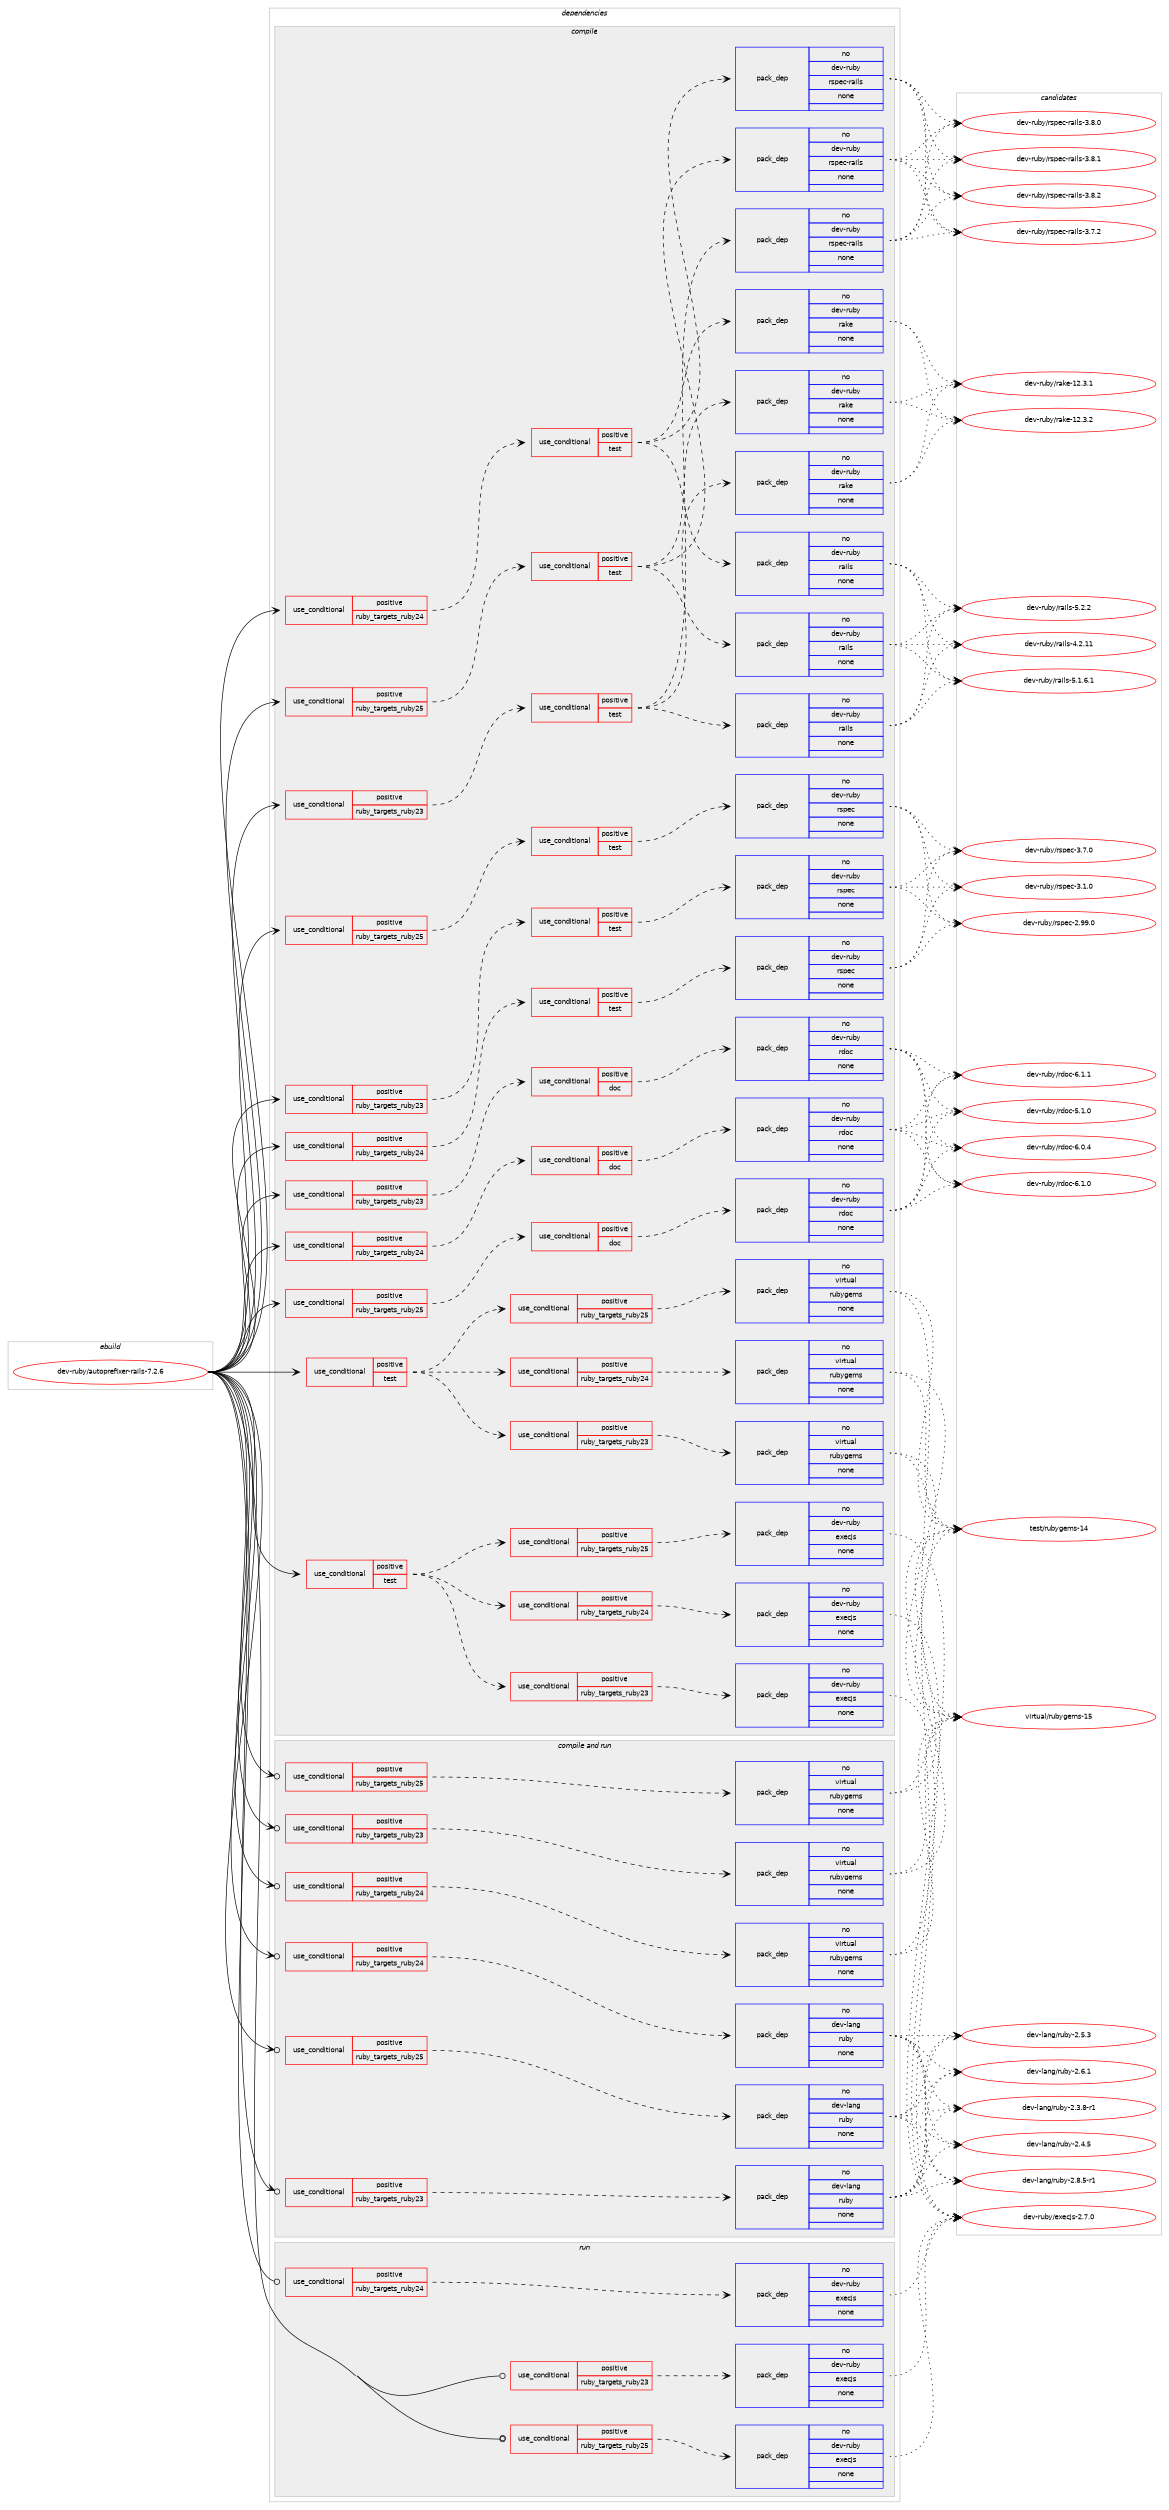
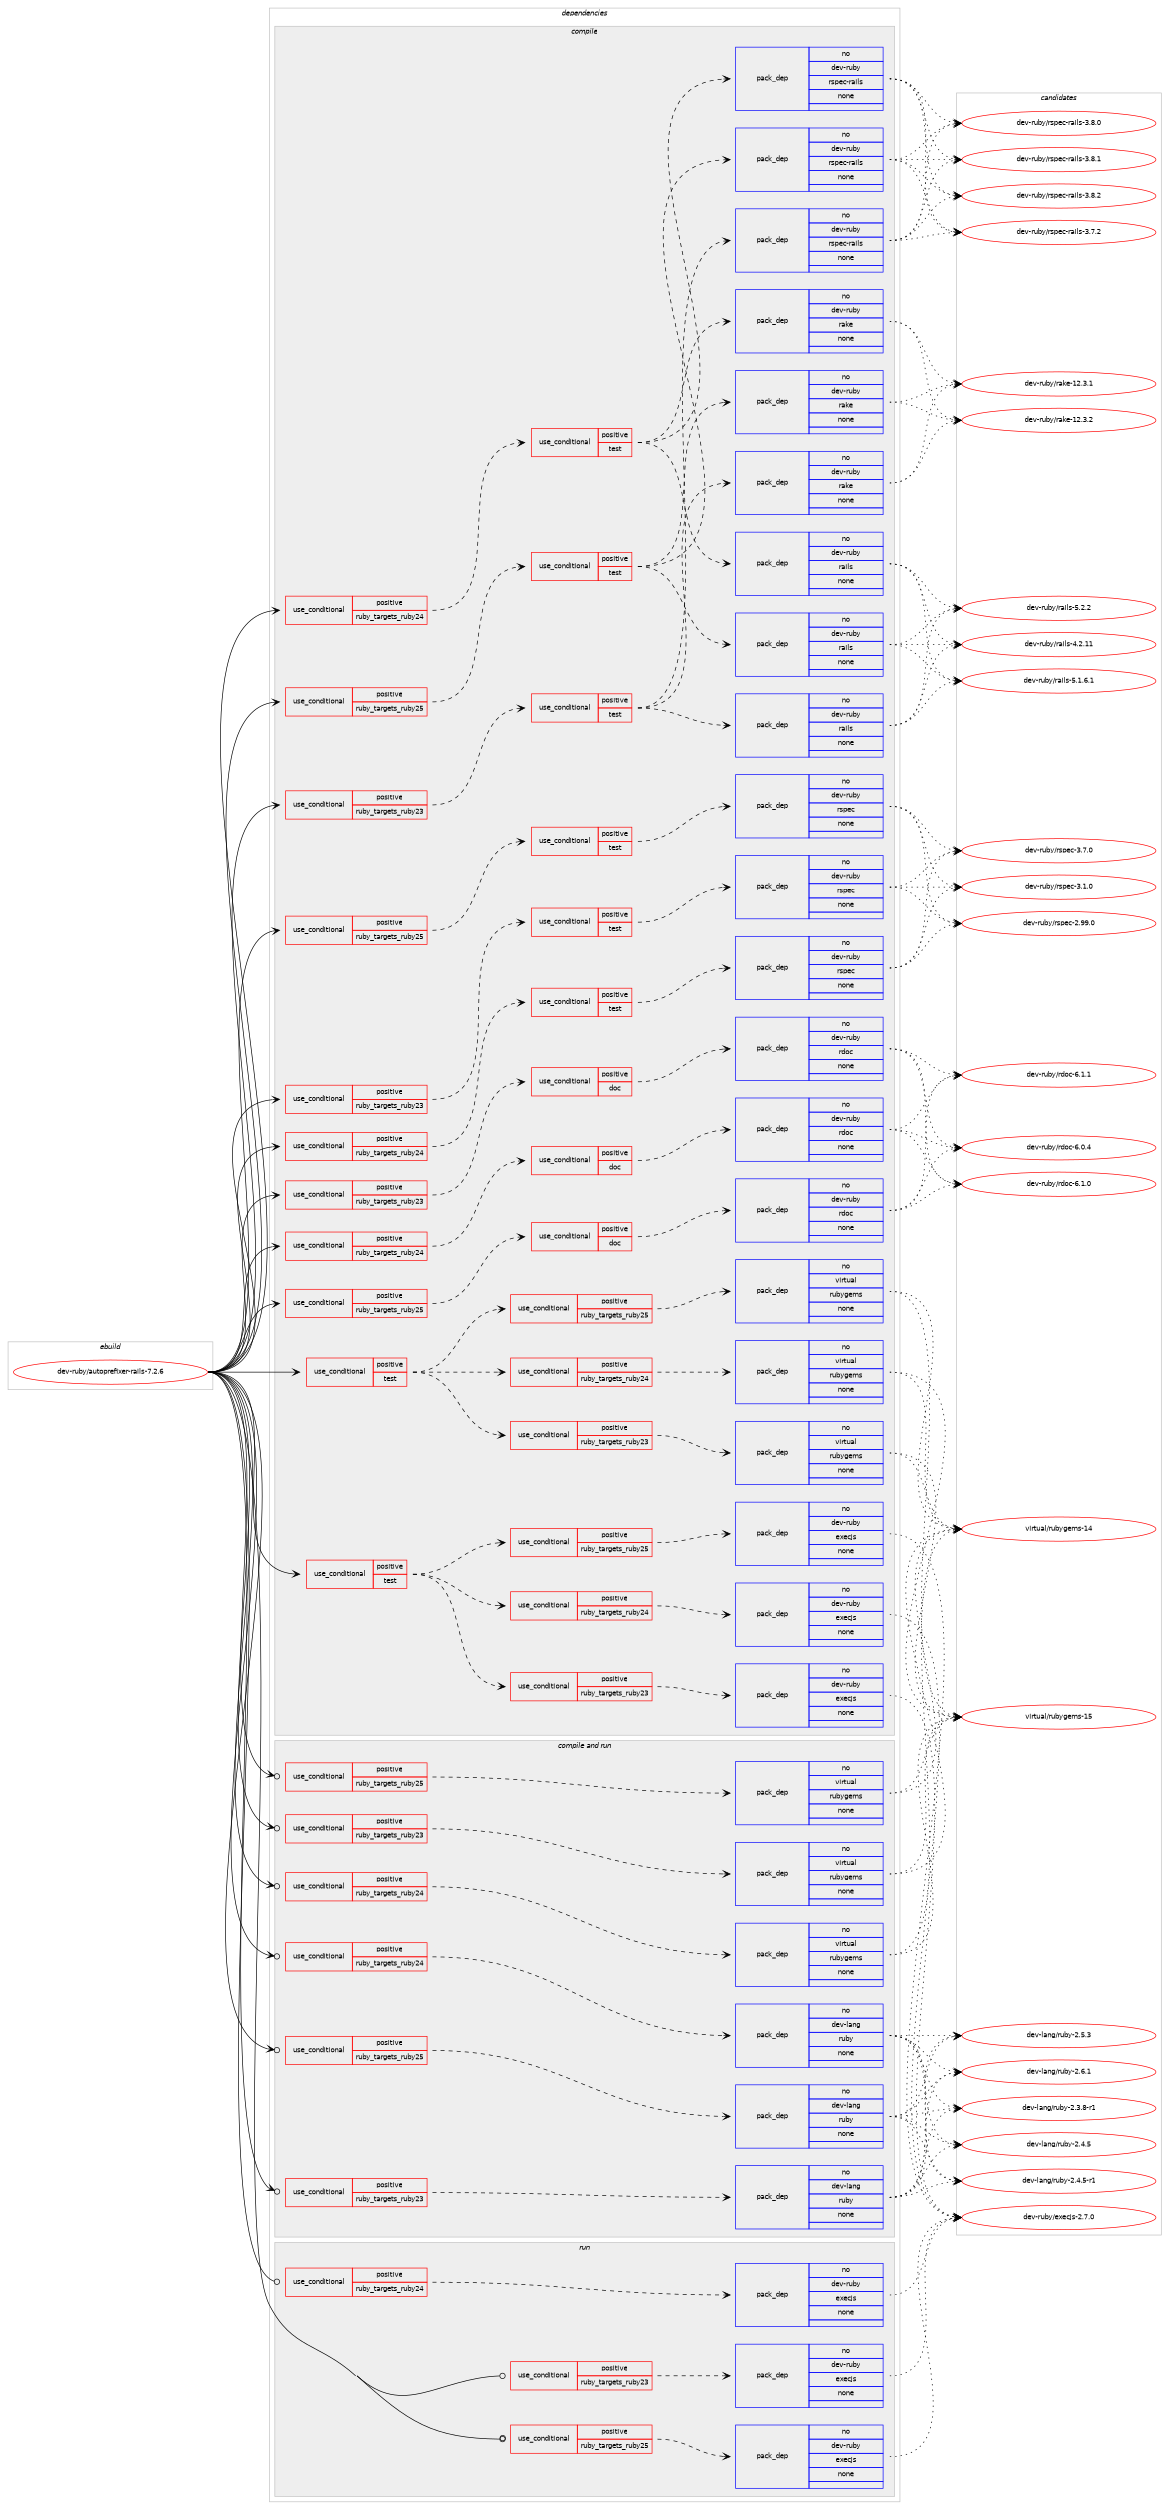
node "dev-ruby/rdoc-5.1.0": removed
node "test/rubygems-14": label "test/rubygems-14" -> "virtual/rubygems-14"
node "dev-lang/ruby-2.8.5-r1": label "dev-lang/ruby-2.8.5-r1" -> "dev-lang/ruby-2.4.5-r1"
